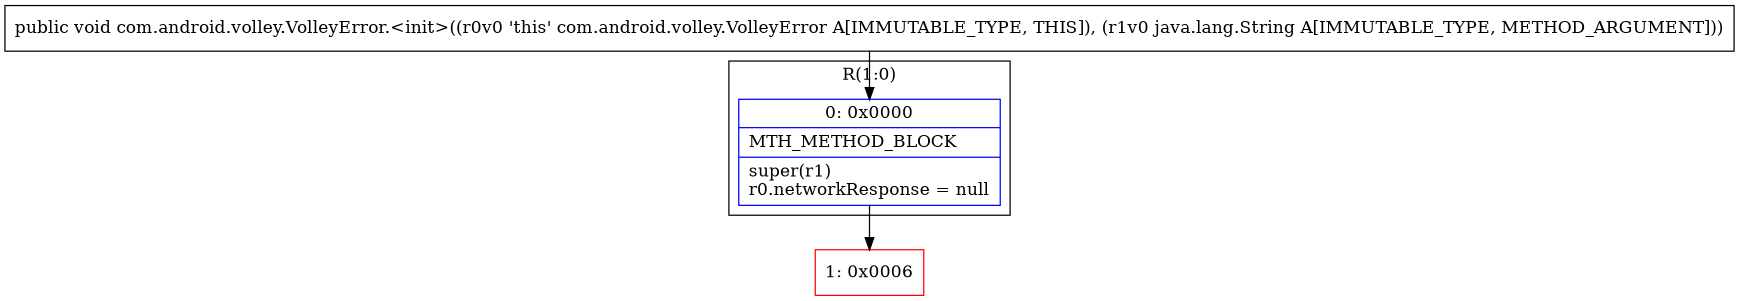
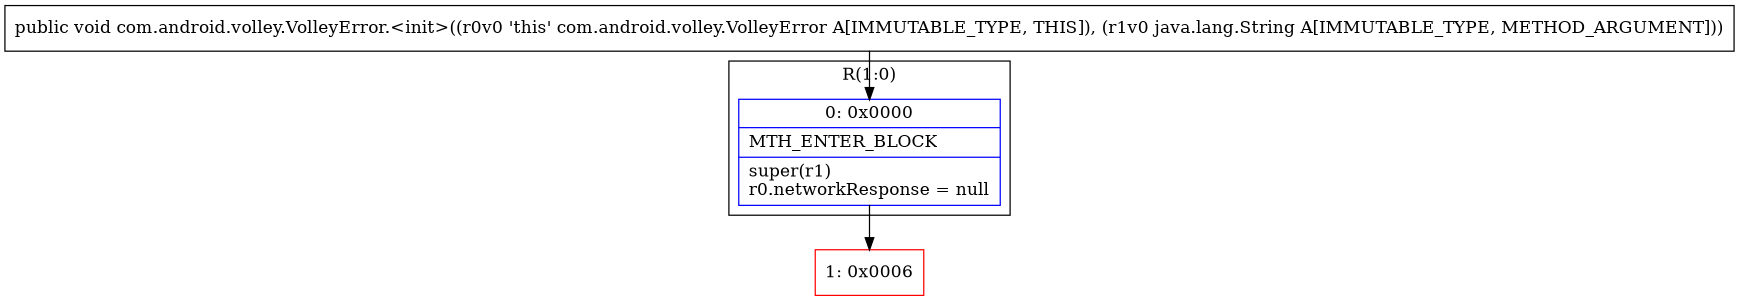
node "0: 0x0000": text "MTH_METHOD_BLOCK" -> "MTH_ENTER_BLOCK"
